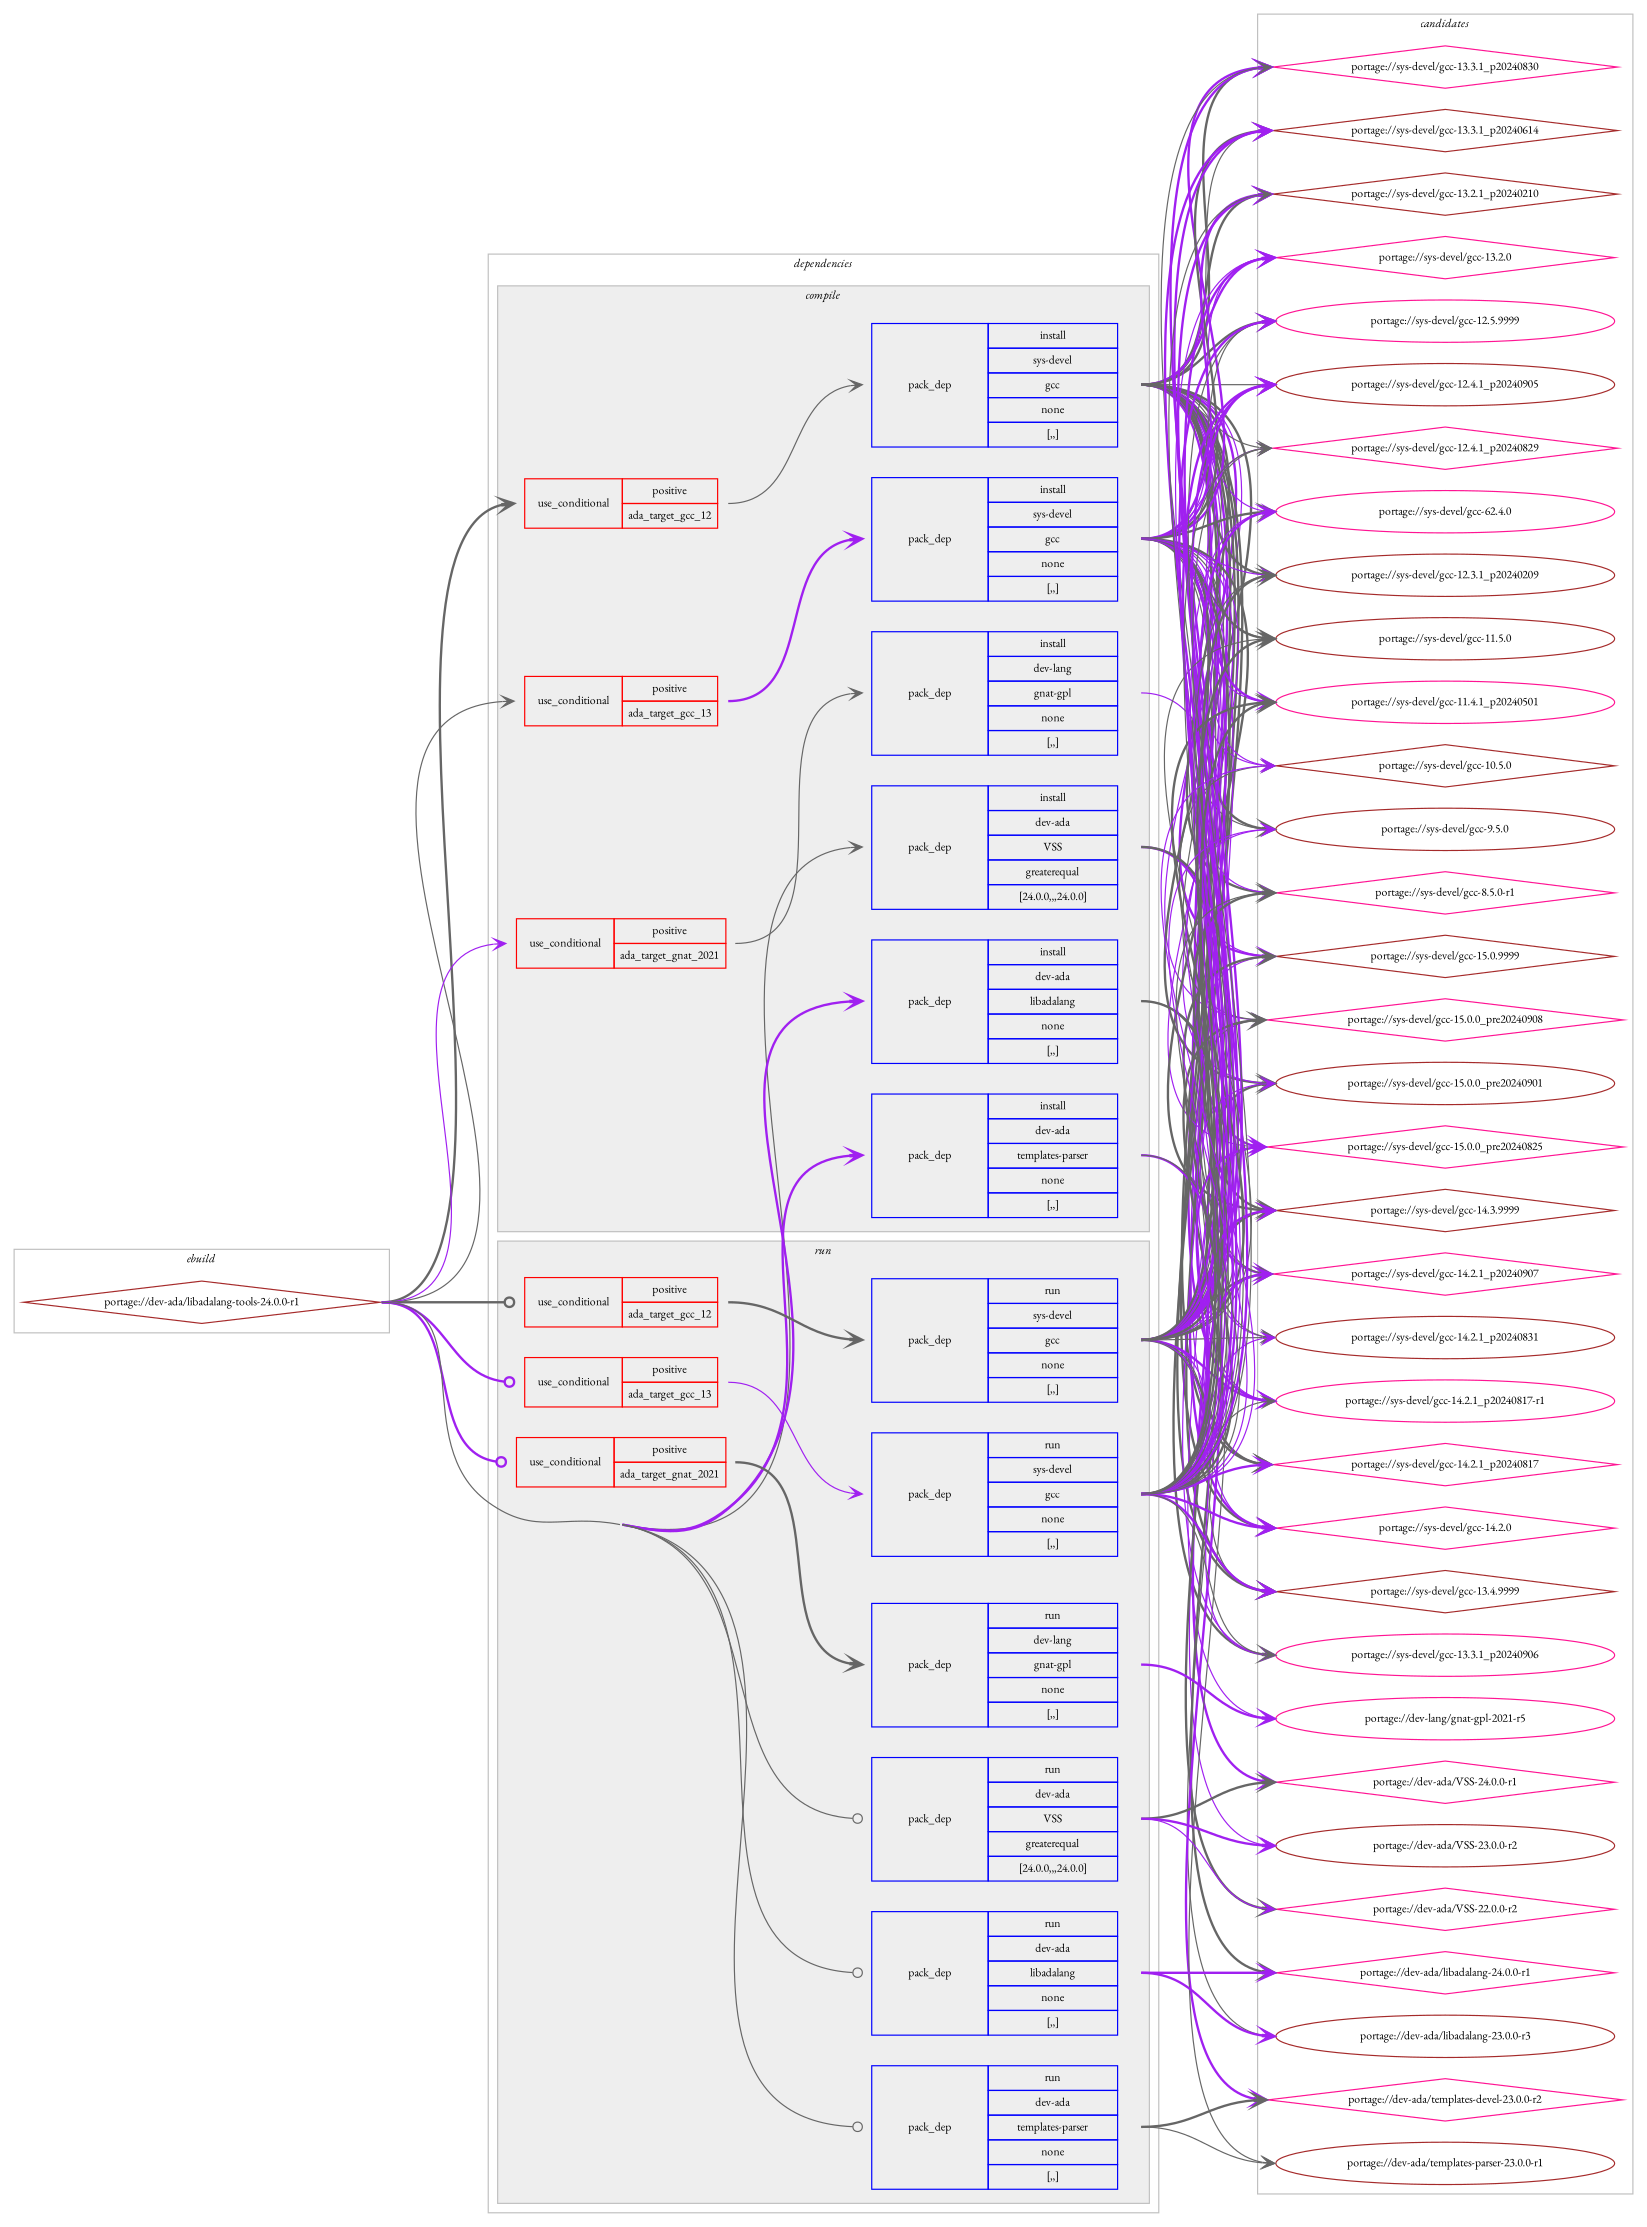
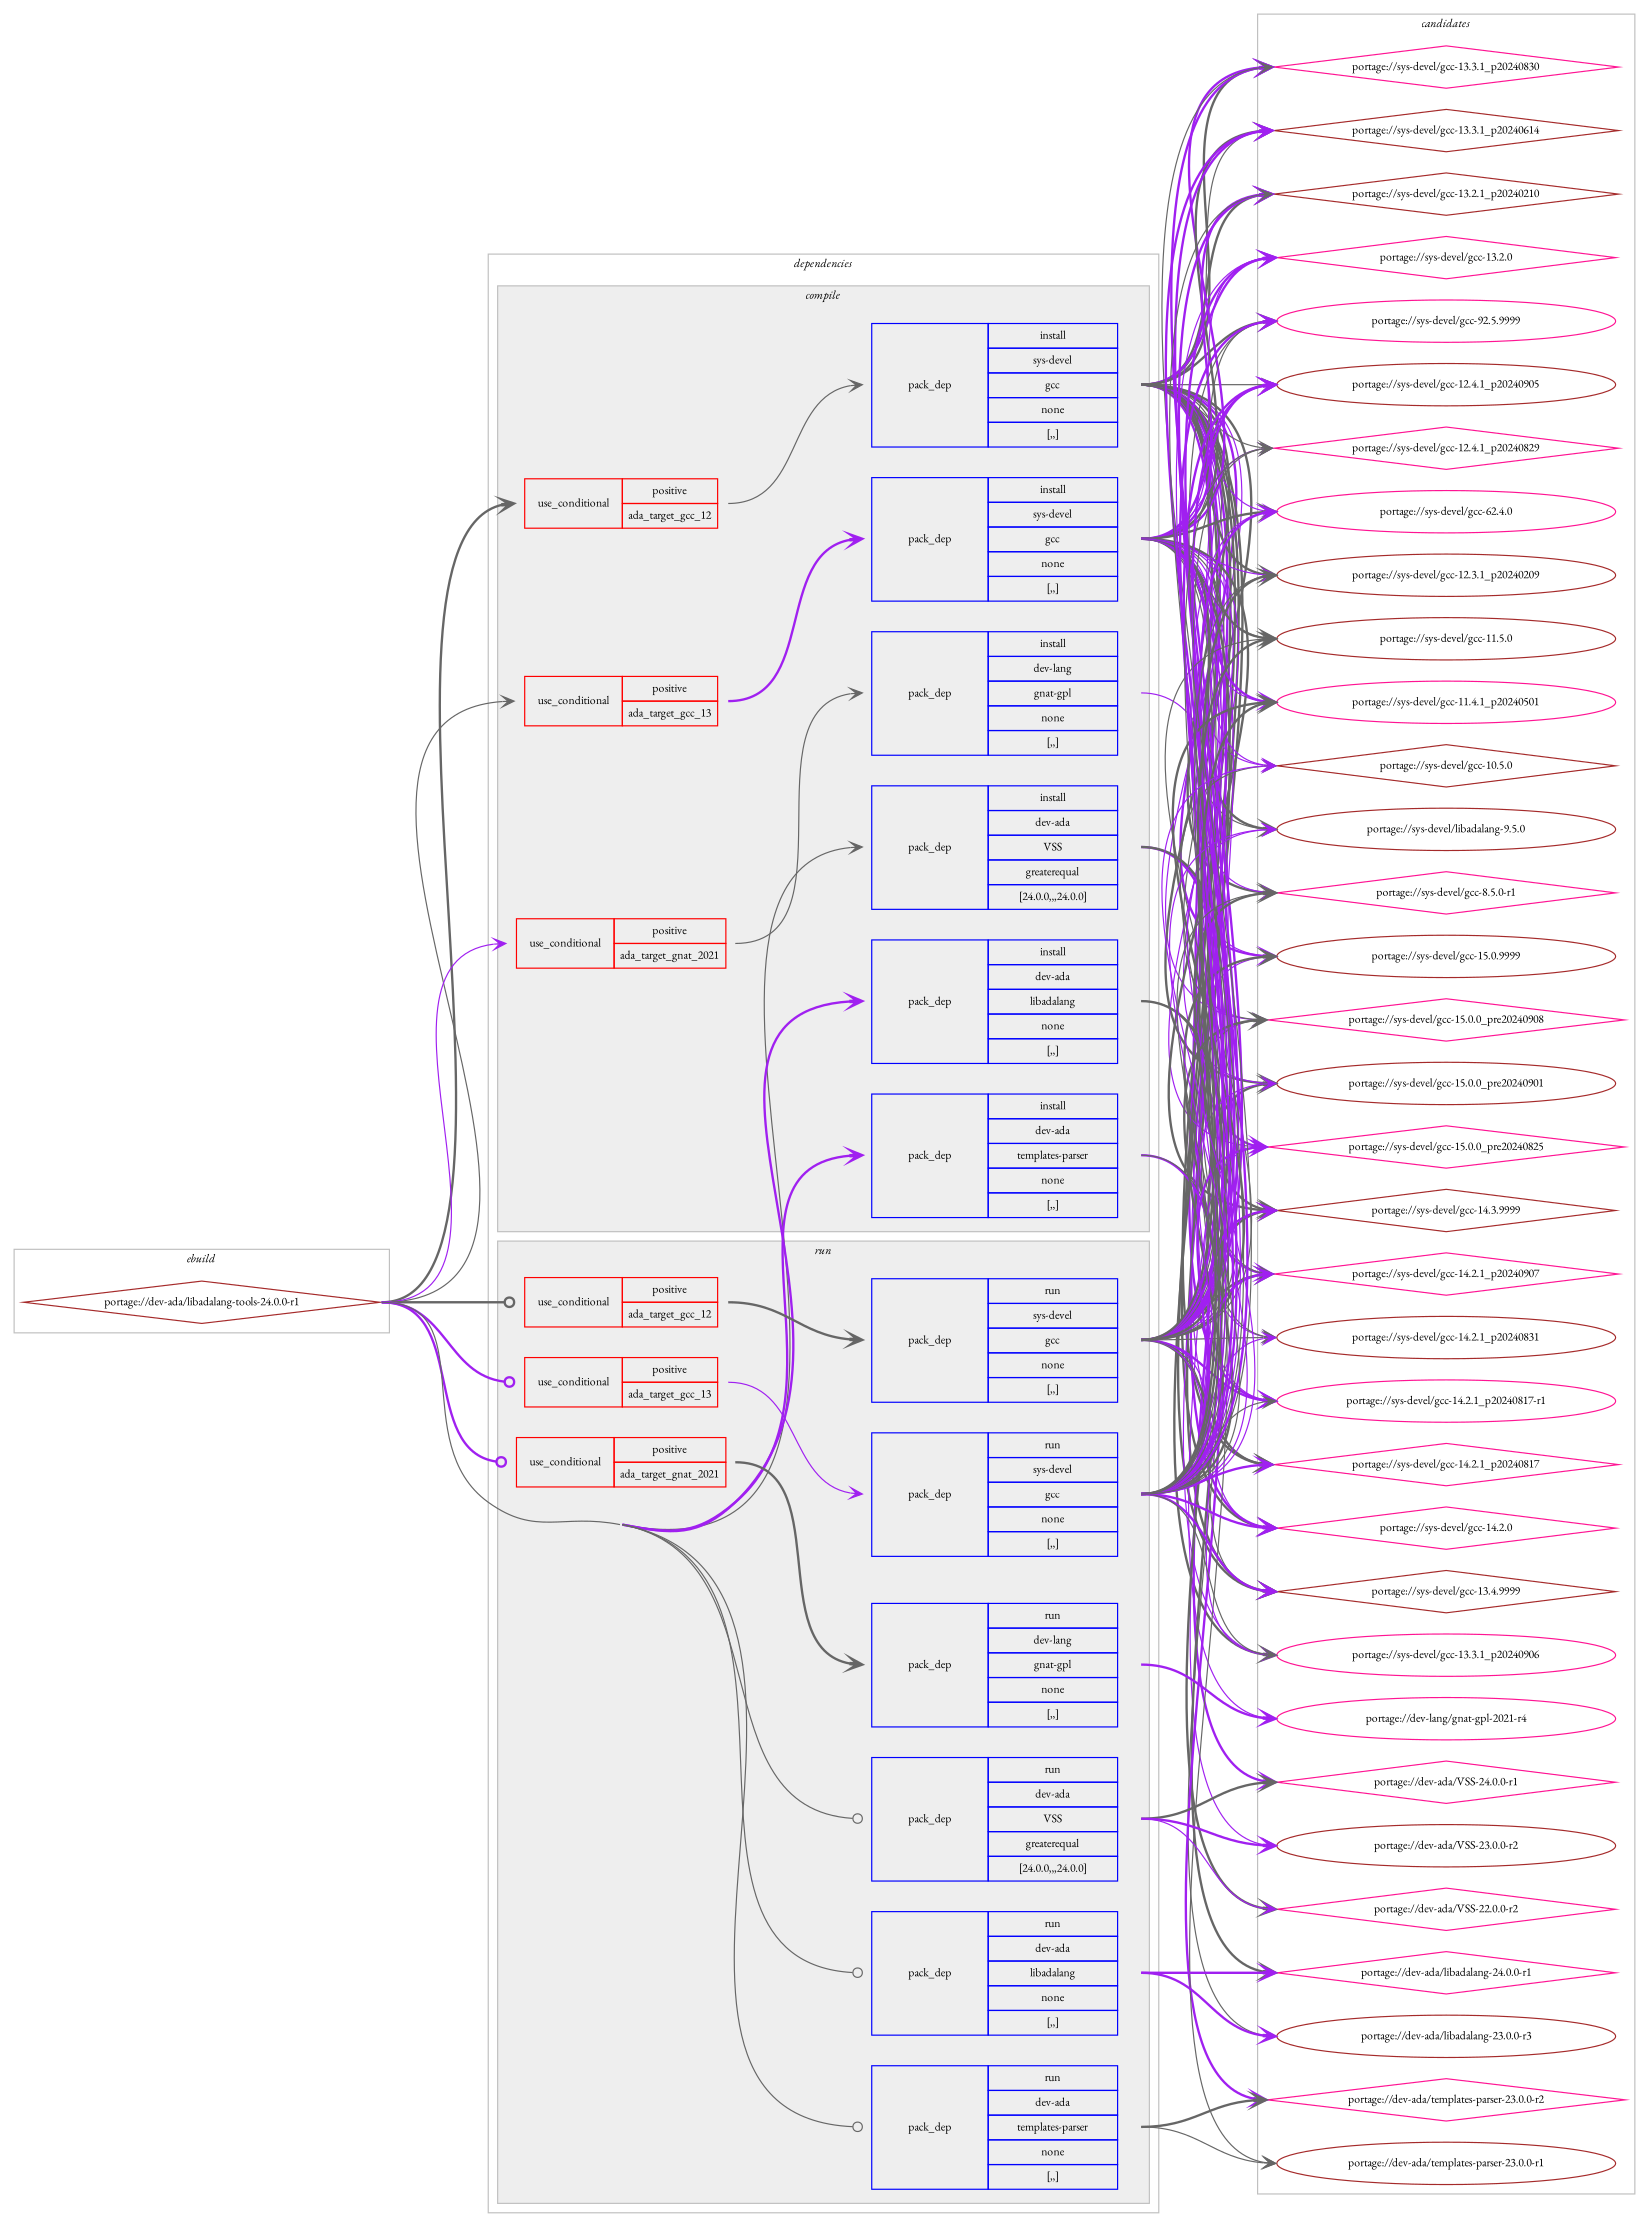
node "portage://sys-devel/gcc-12.5.9999": label "portage://sys-devel/gcc-12.5.9999" -> "portage://sys-devel/gcc-92.5.9999"
node "portage://sys-devel/gcc-9.5.0": label "portage://sys-devel/gcc-9.5.0" -> "portage://sys-devel/libadalang-9.5.0"
node "portage://sys-devel/gcc-15.0.9999": shape diamond -> ellipse
node "portage://dev-lang/gnat-gpl-2021-r5": label "portage://dev-lang/gnat-gpl-2021-r5" -> "portage://dev-lang/gnat-gpl-2021-r4"
node "portage://dev-ada/templates-devel-23.0.0-r2": label "portage://dev-ada/templates-devel-23.0.0-r2" -> "portage://dev-ada/templates-parser-23.0.0-r2"
